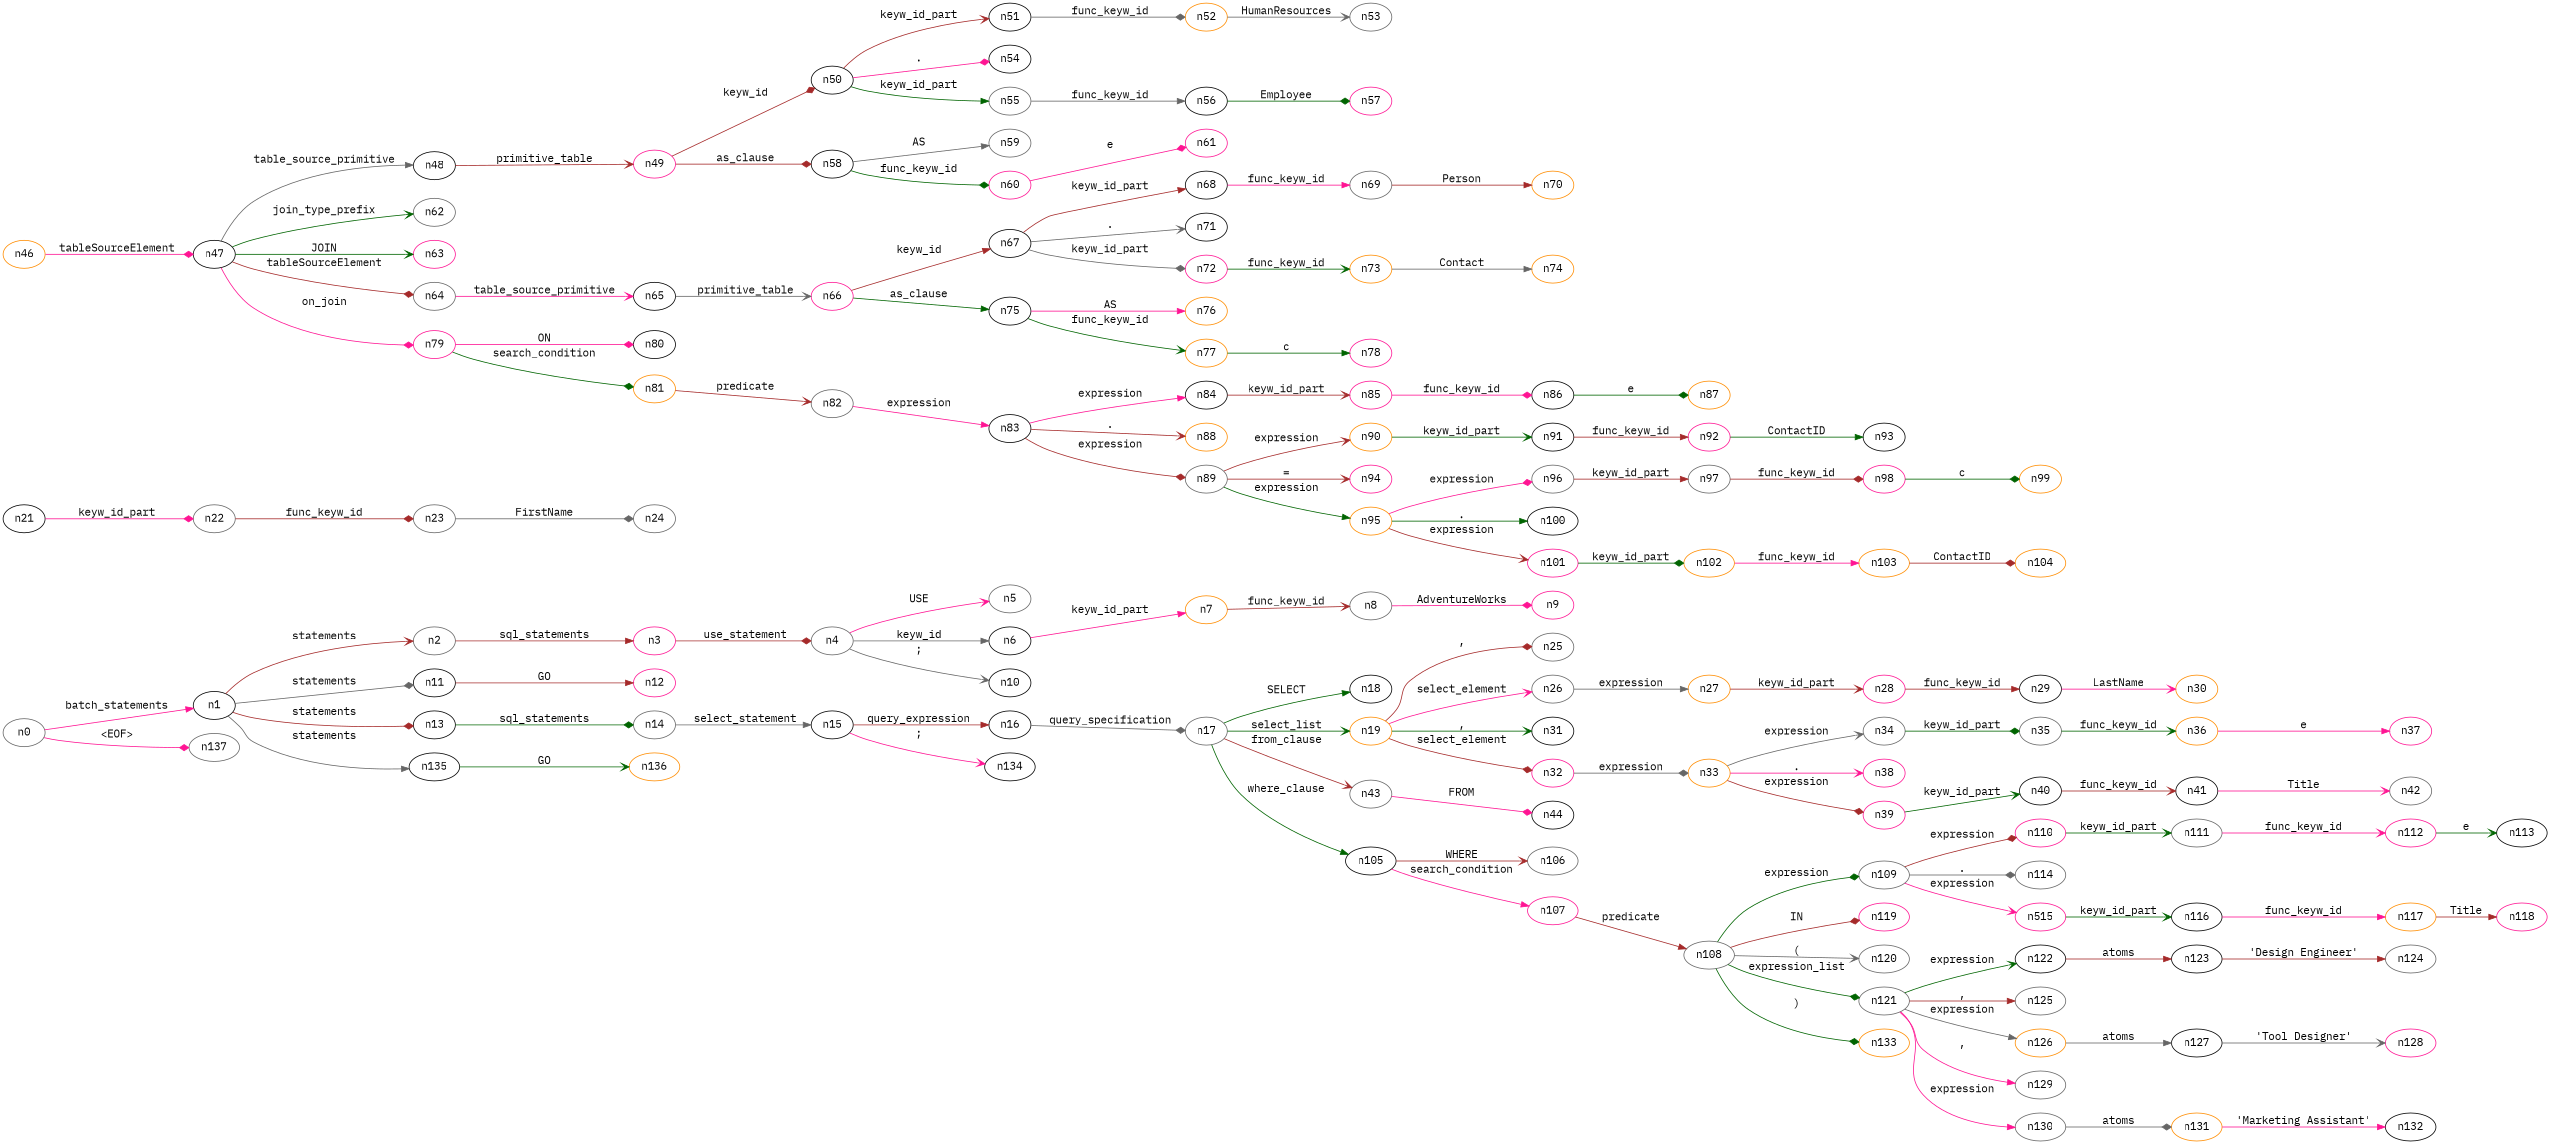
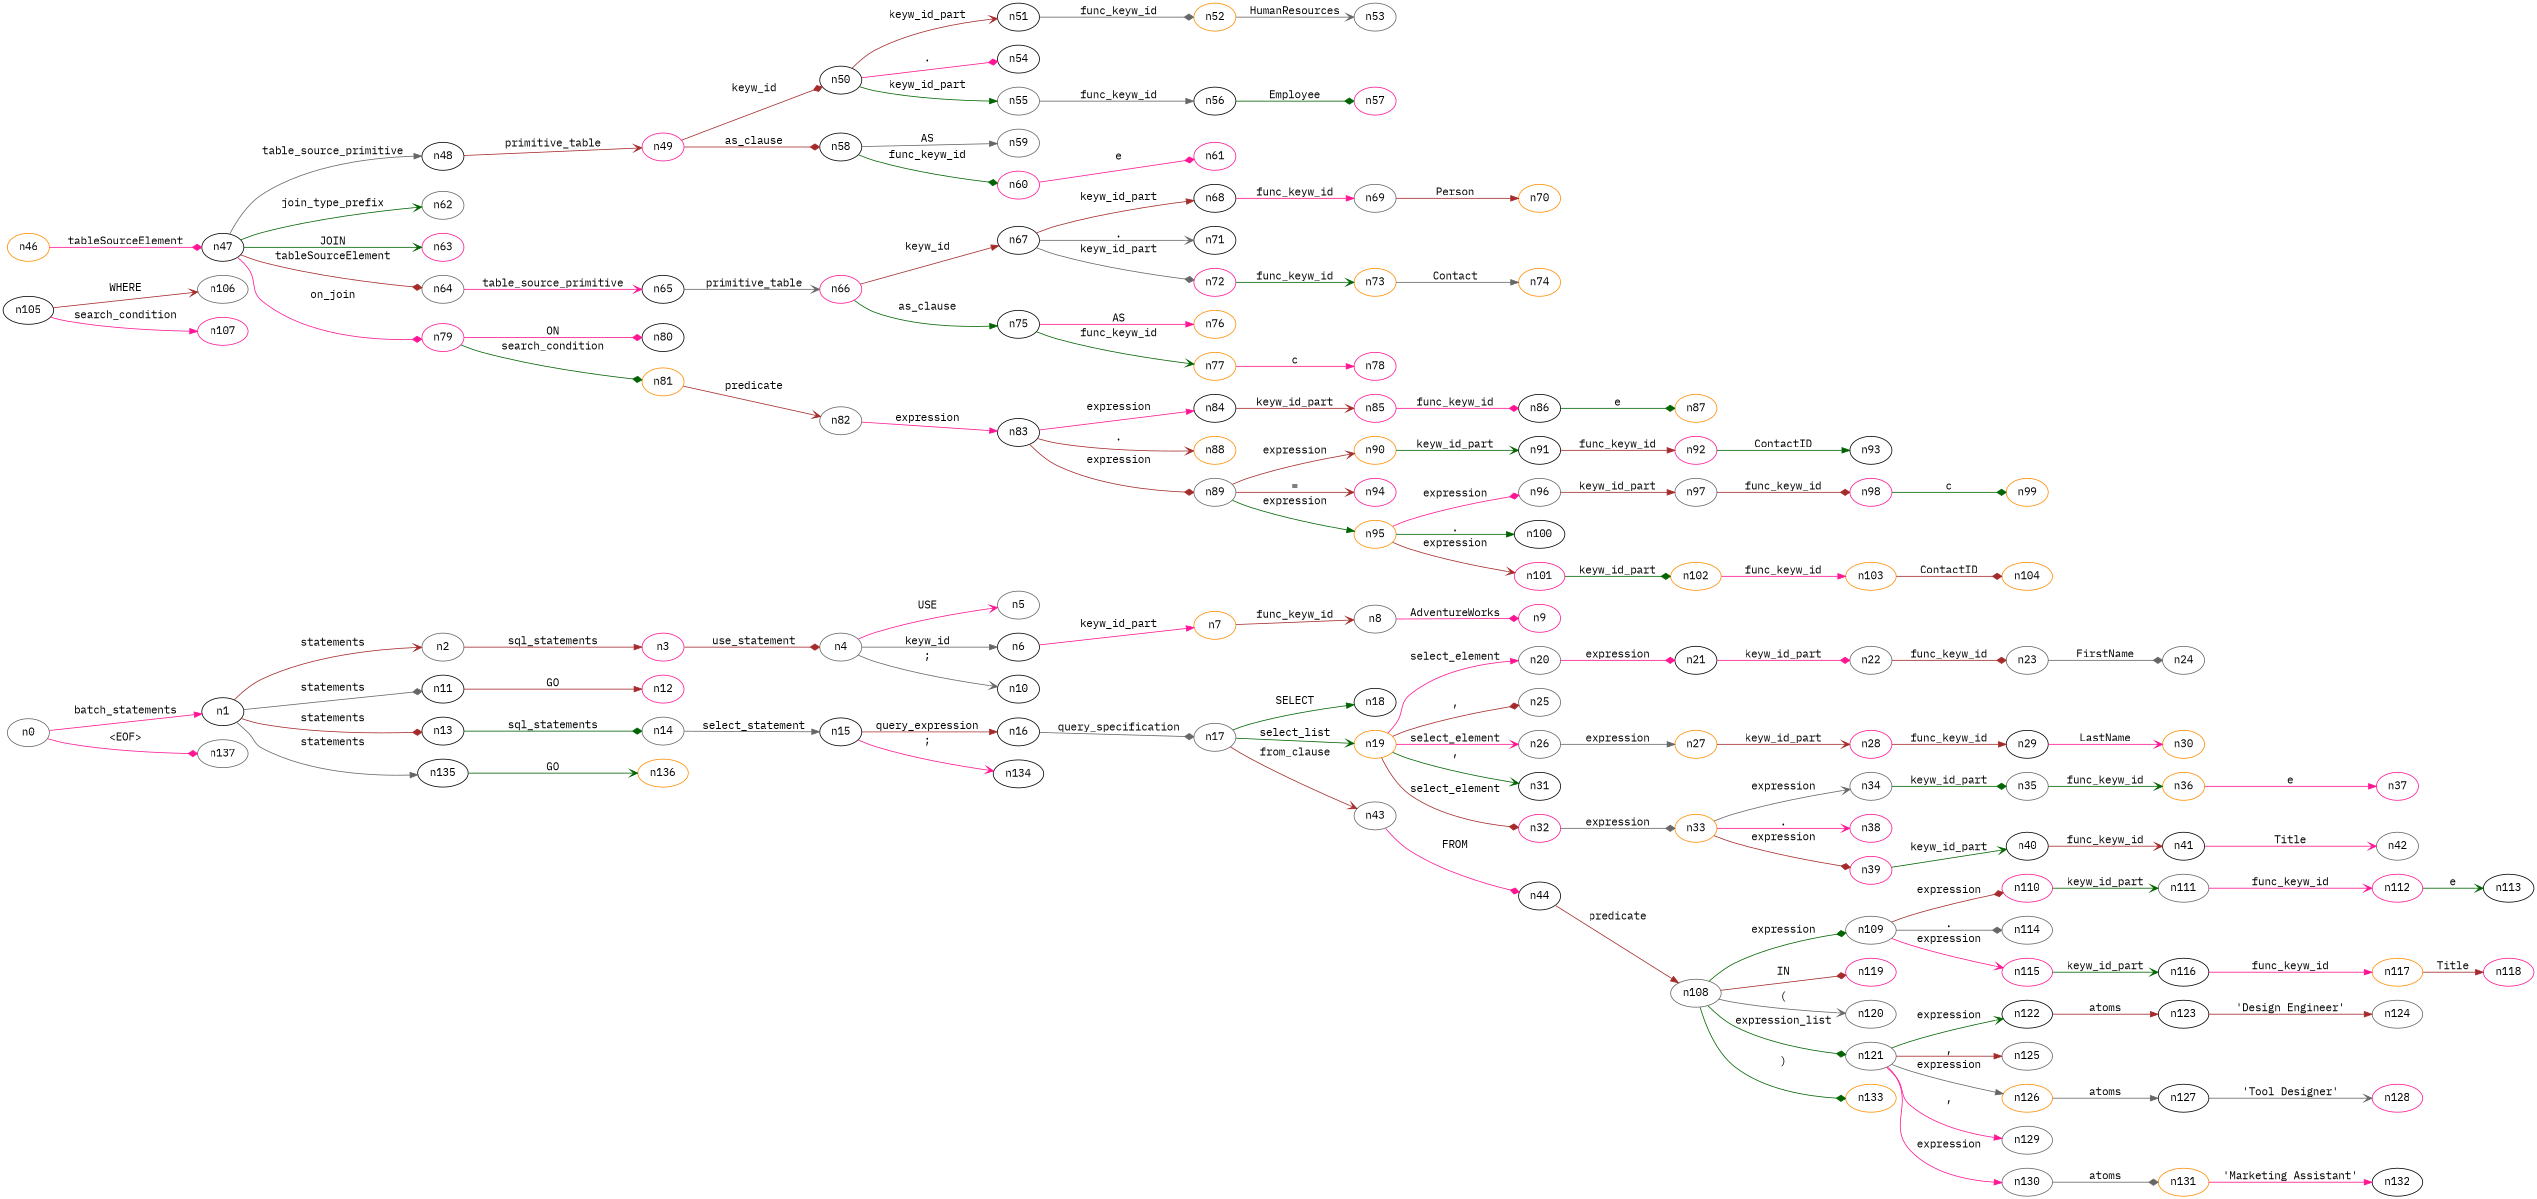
edge "n77" -> "n78": color darkgreen -> deeppink
node "n20": added
edge "n17" -> "n105": removed, label "where_clause"
node "n515": label "n515" -> "n115"
edge "n107" -> "n108": now "n44" -> "n108"
